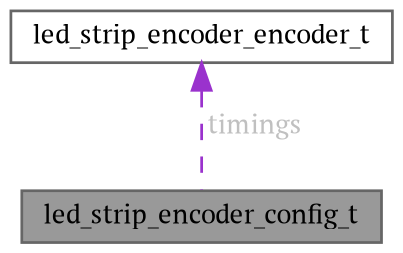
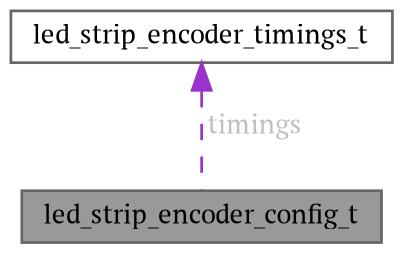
node "led_strip_encoder_encoder_t": label "led_strip_encoder_encoder_t" -> "led_strip_encoder_timings_t"
